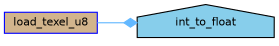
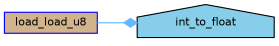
node "load_texel_u8": label "load_texel_u8" -> "load_load_u8"
